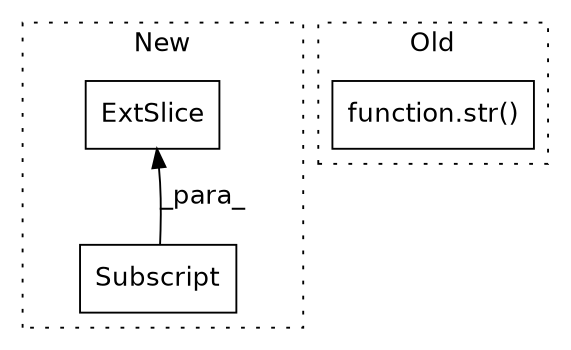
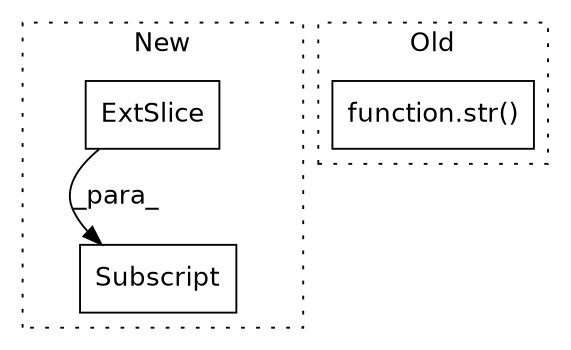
edge "Subscript" -> "ExtSlice": reversed
